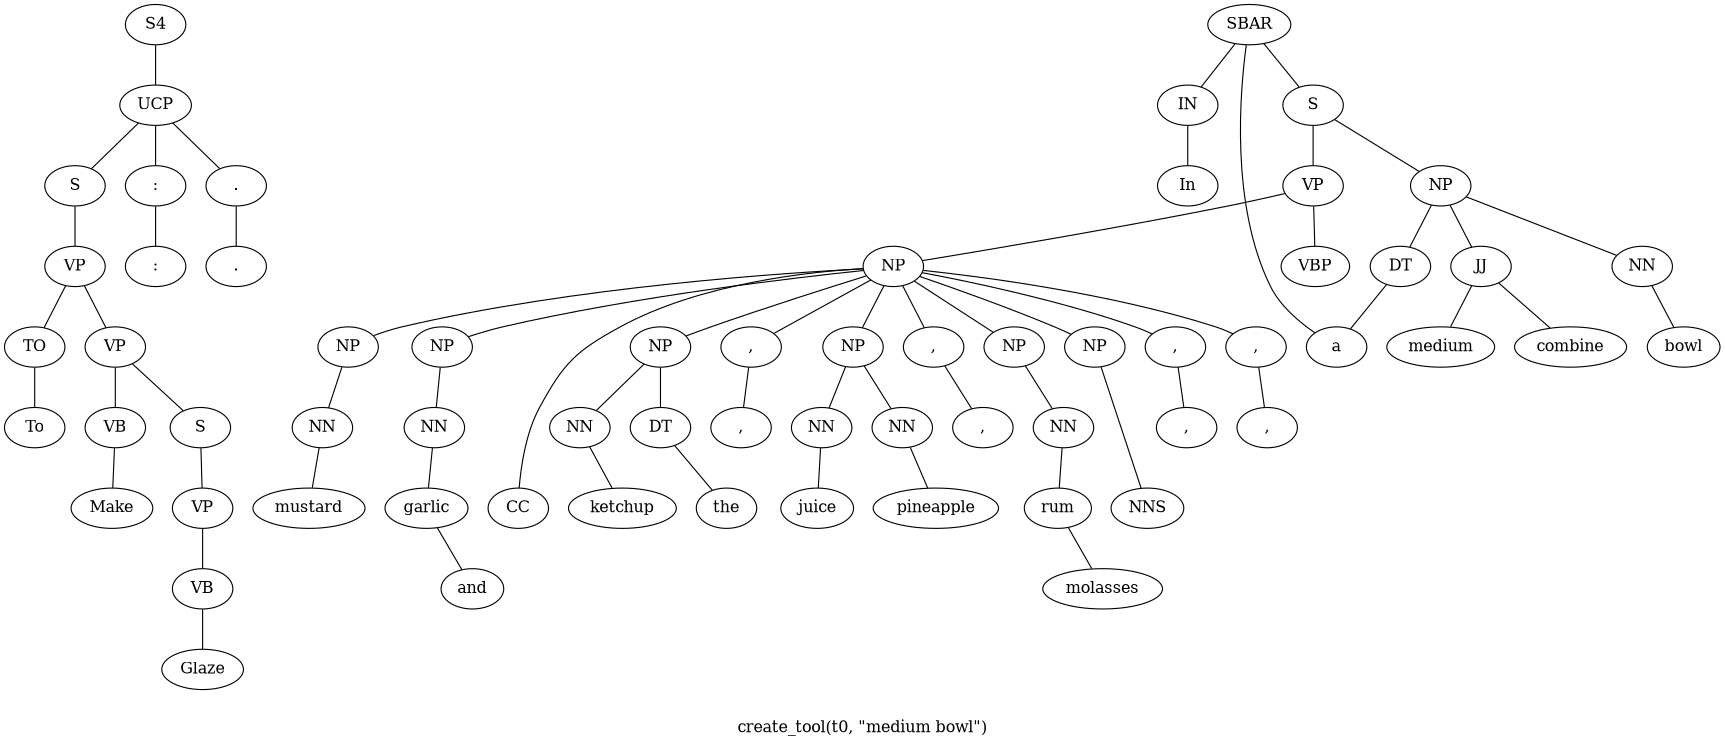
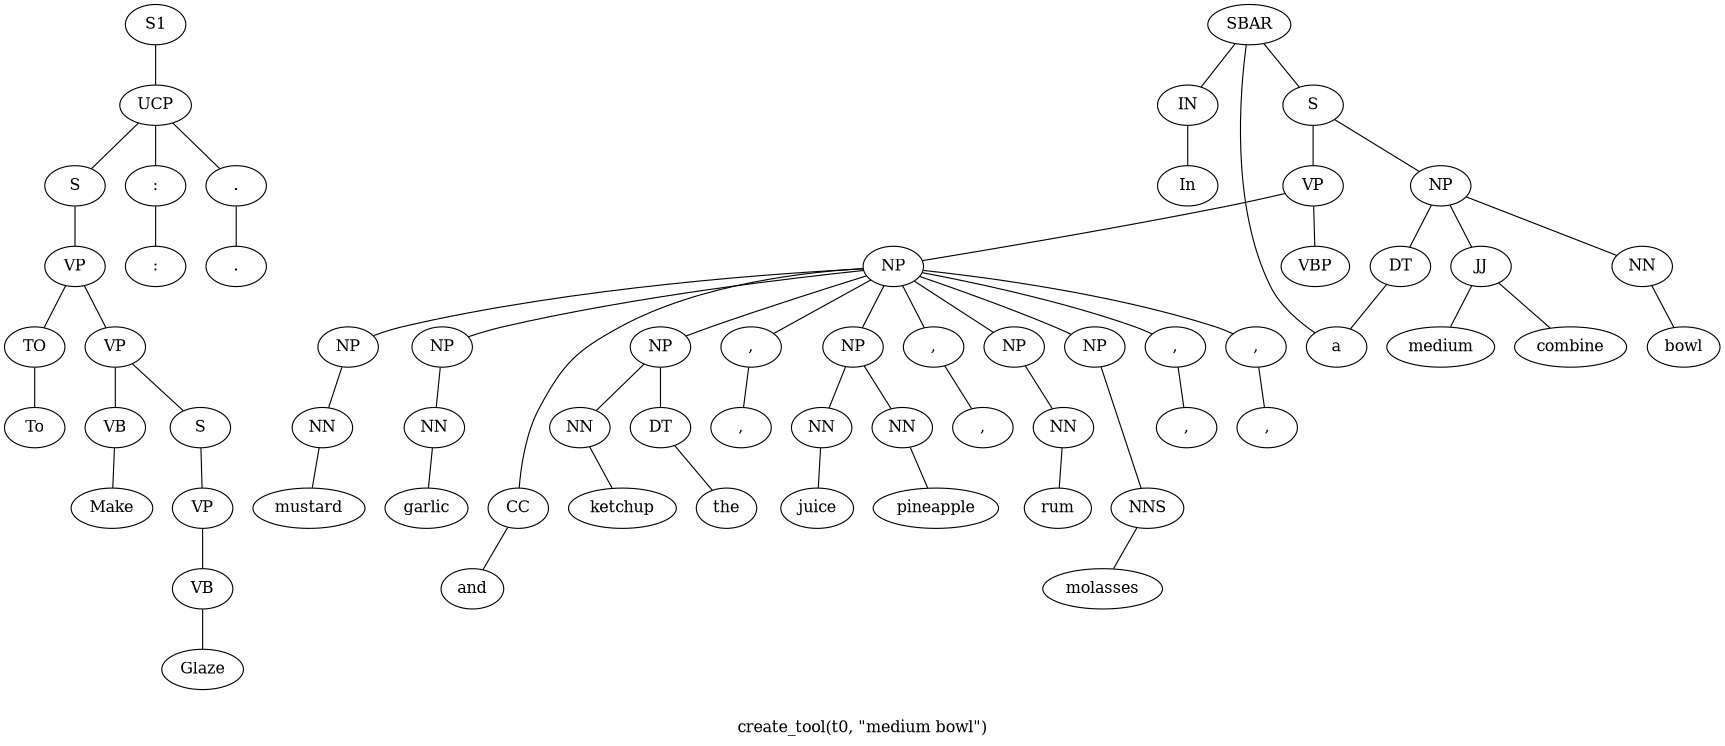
node "S4": label "S4" -> "S1"
edge "rum" -- "molasses": now "NNS" -- "molasses"
edge "garlic" -- "and": now "CC" -- "and"
